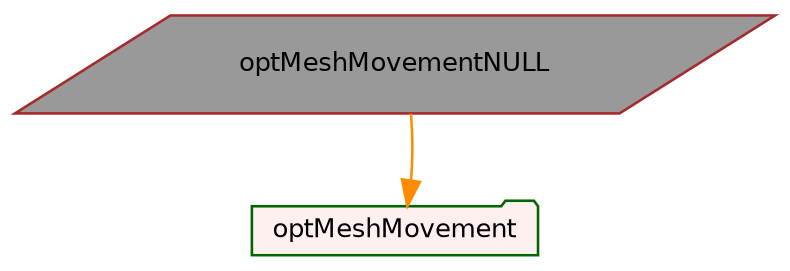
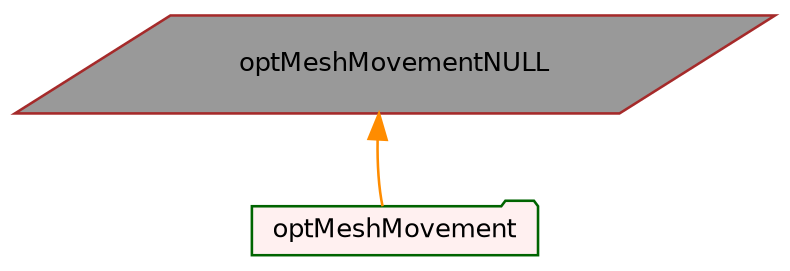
edge "optMeshMovementNULL" -> "optMeshMovement": reversed
